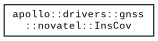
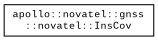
node "apollo::drivers::gnss ::novatel::InsCov": label "apollo::drivers::gnss ::novatel::InsCov" -> "apollo::novatel::gnss ::novatel::InsCov"
